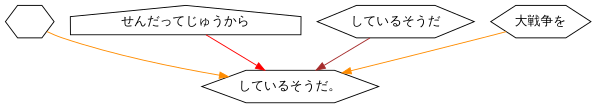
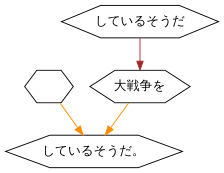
node "せんだってじゅうから": removed
edge "しているそうだ" -> "しているそうだ。": now "しているそうだ" -> "大戦争を"
